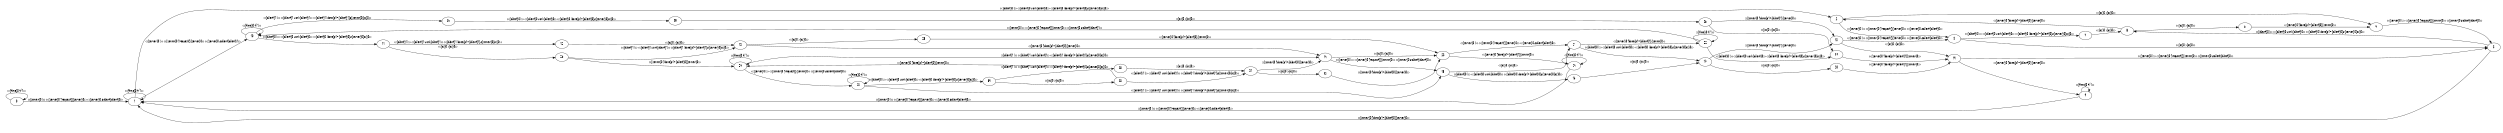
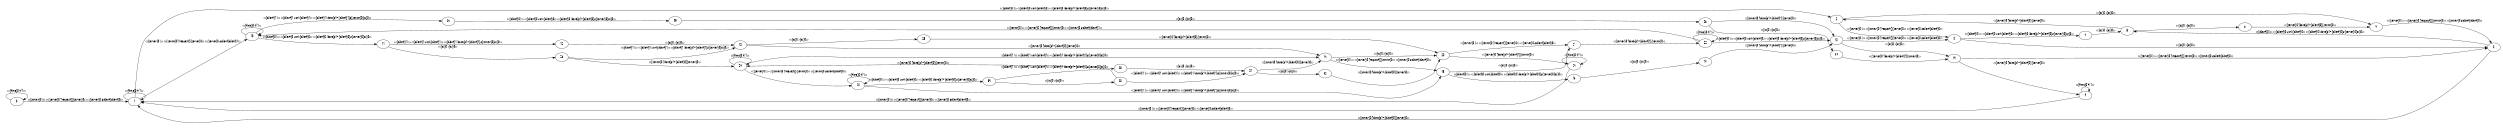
edge "21" -> "17": removed, label "<<{client}0 i>> <<{client}0 work{client}0>> <<{client}0 !done{p1={client}0}#{server}0{cs}0>>"
edge "22" -> "87": now "22" -> "18"
node "20": removed
